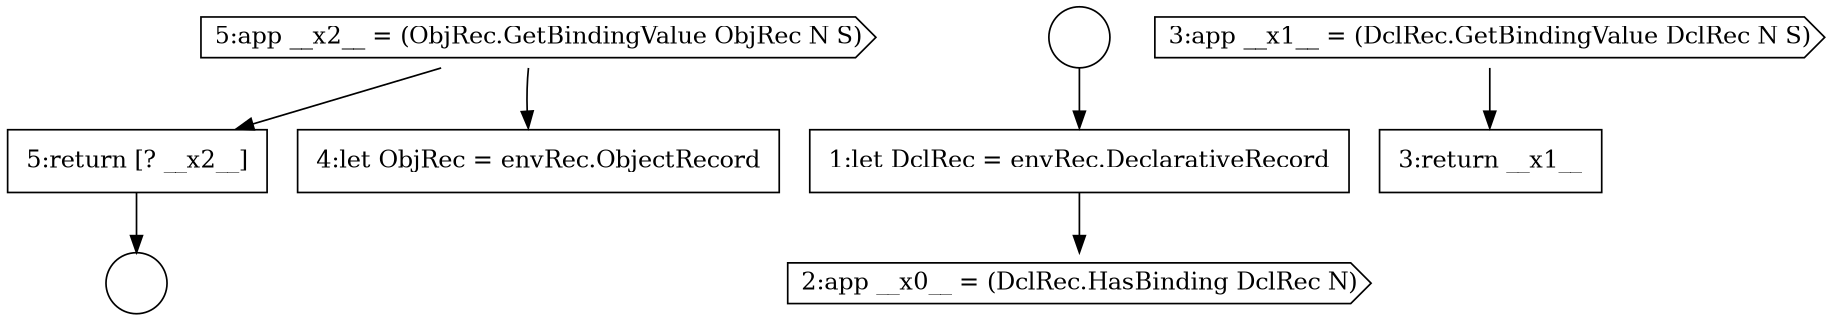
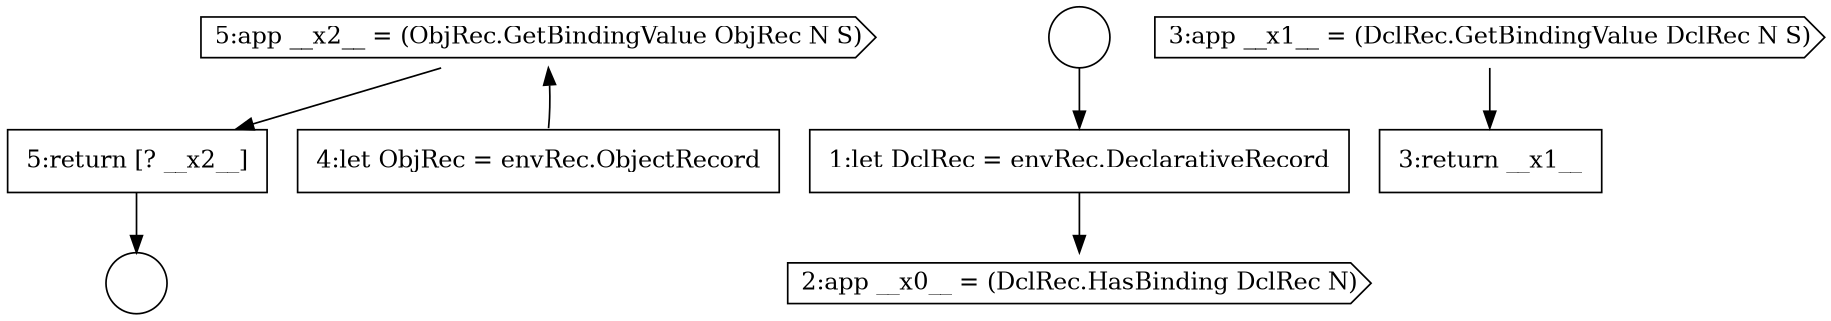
edge "5:app __x2__ = (ObjRec.GetBindingValue ObjRec N S)" -> "4:let ObjRec = envRec.ObjectRecord": reversed
